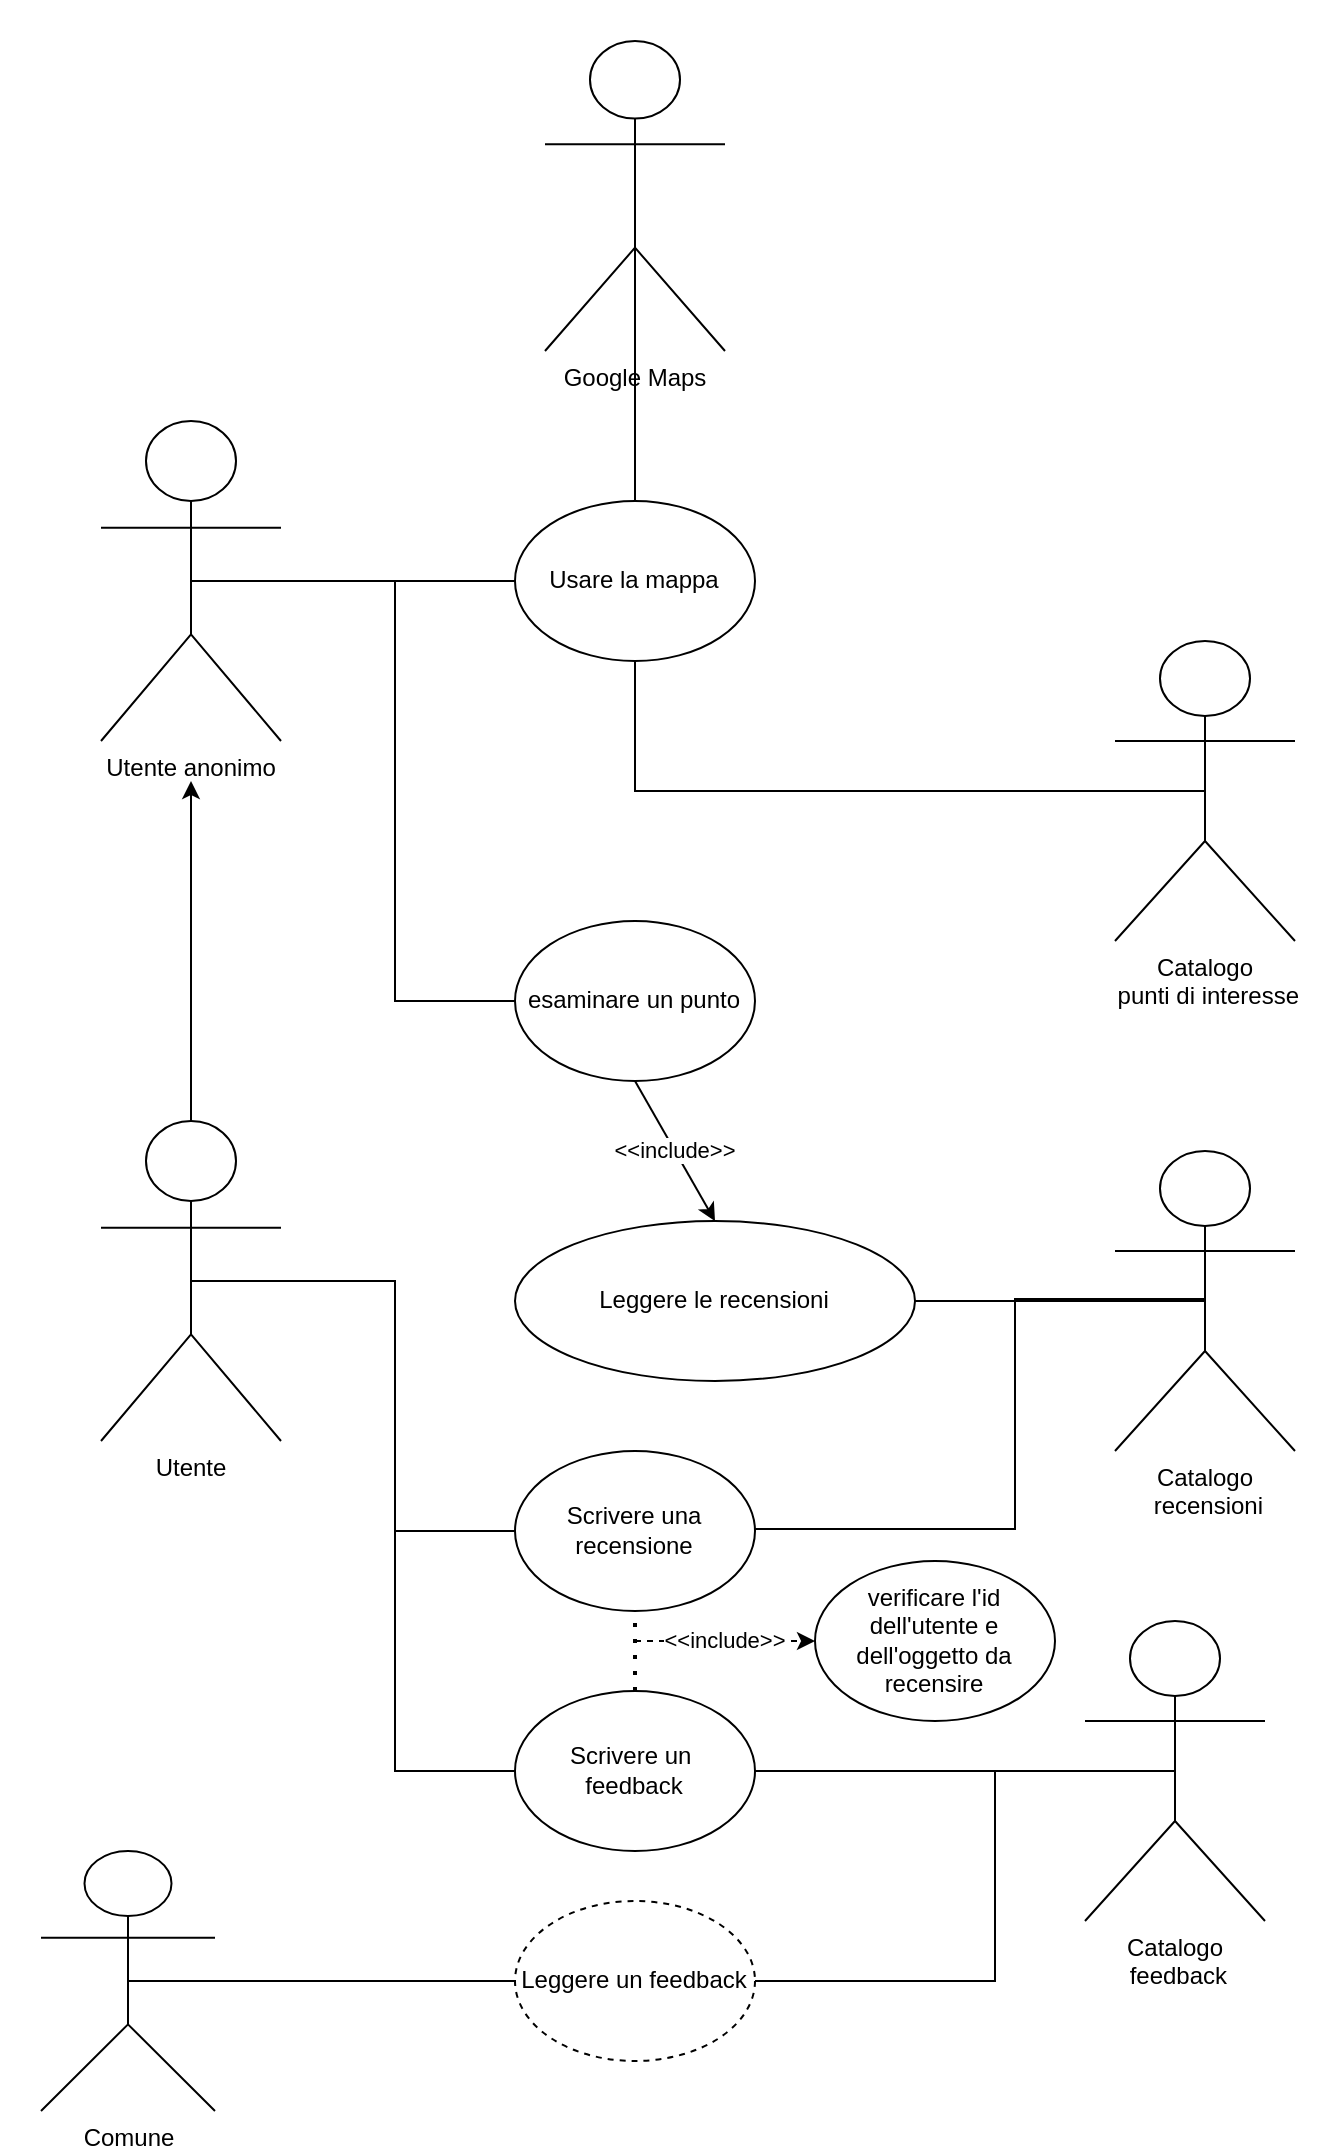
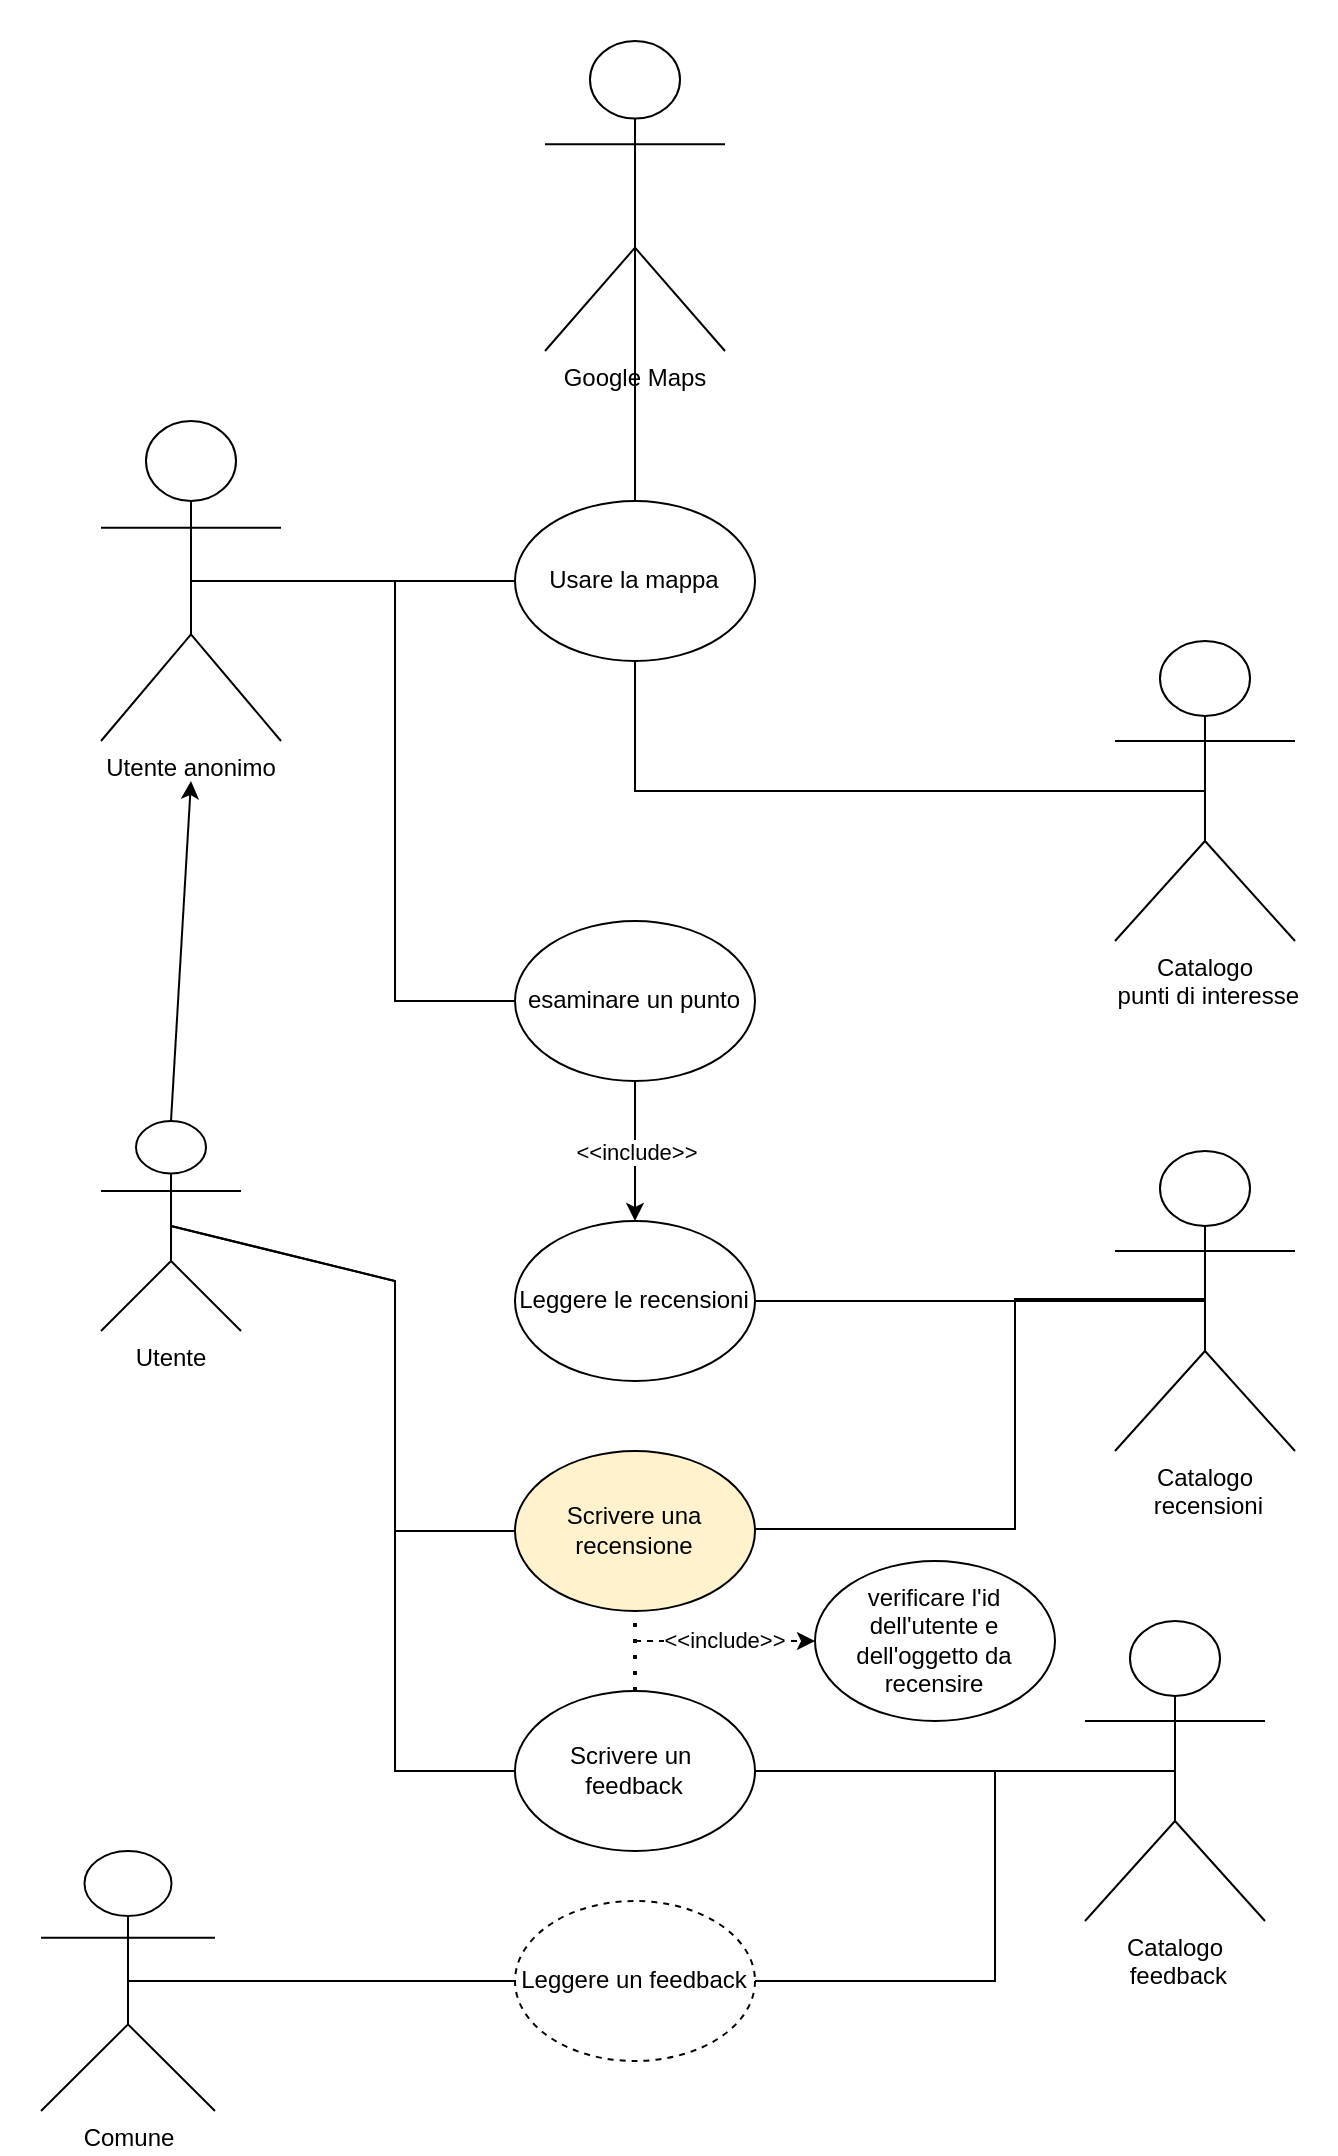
node "Utente": size 180x320 -> 140x210
node "Leggere le recensioni": size 400x160 -> 240x160
node "Scrivere una recensione": fillcolor #ffffff -> #fff2cc
